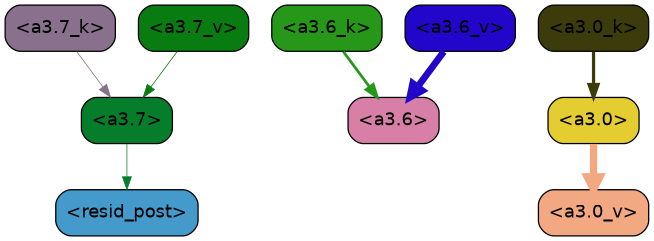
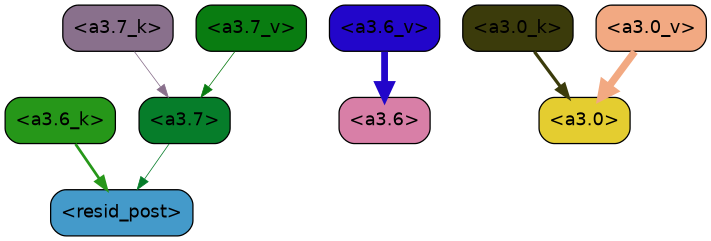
edge "<a3.6_k>" -> "<a3.6>": now "<a3.6_k>" -> "<resid_post>"
edge "<a3.0>" -> "<a3.0_v>": reversed
